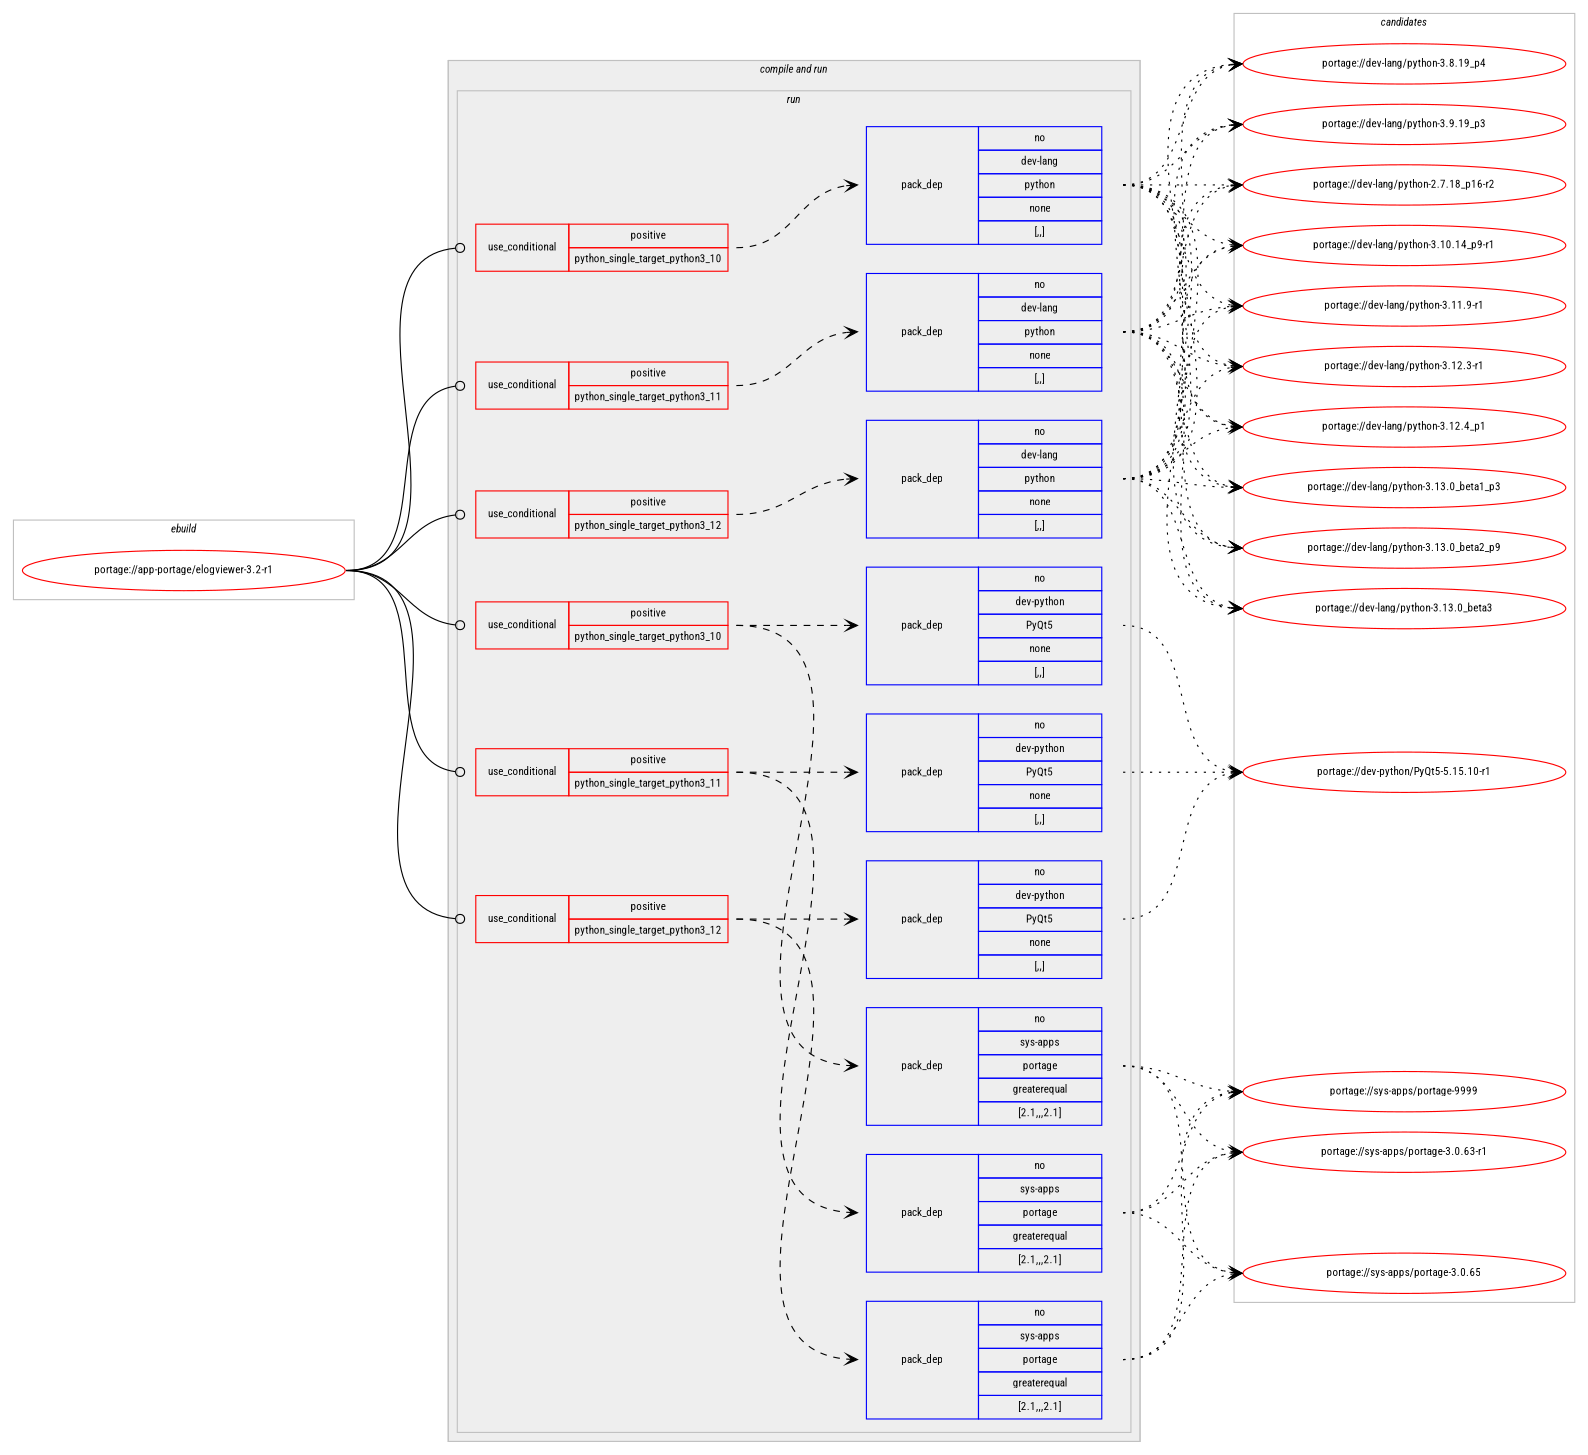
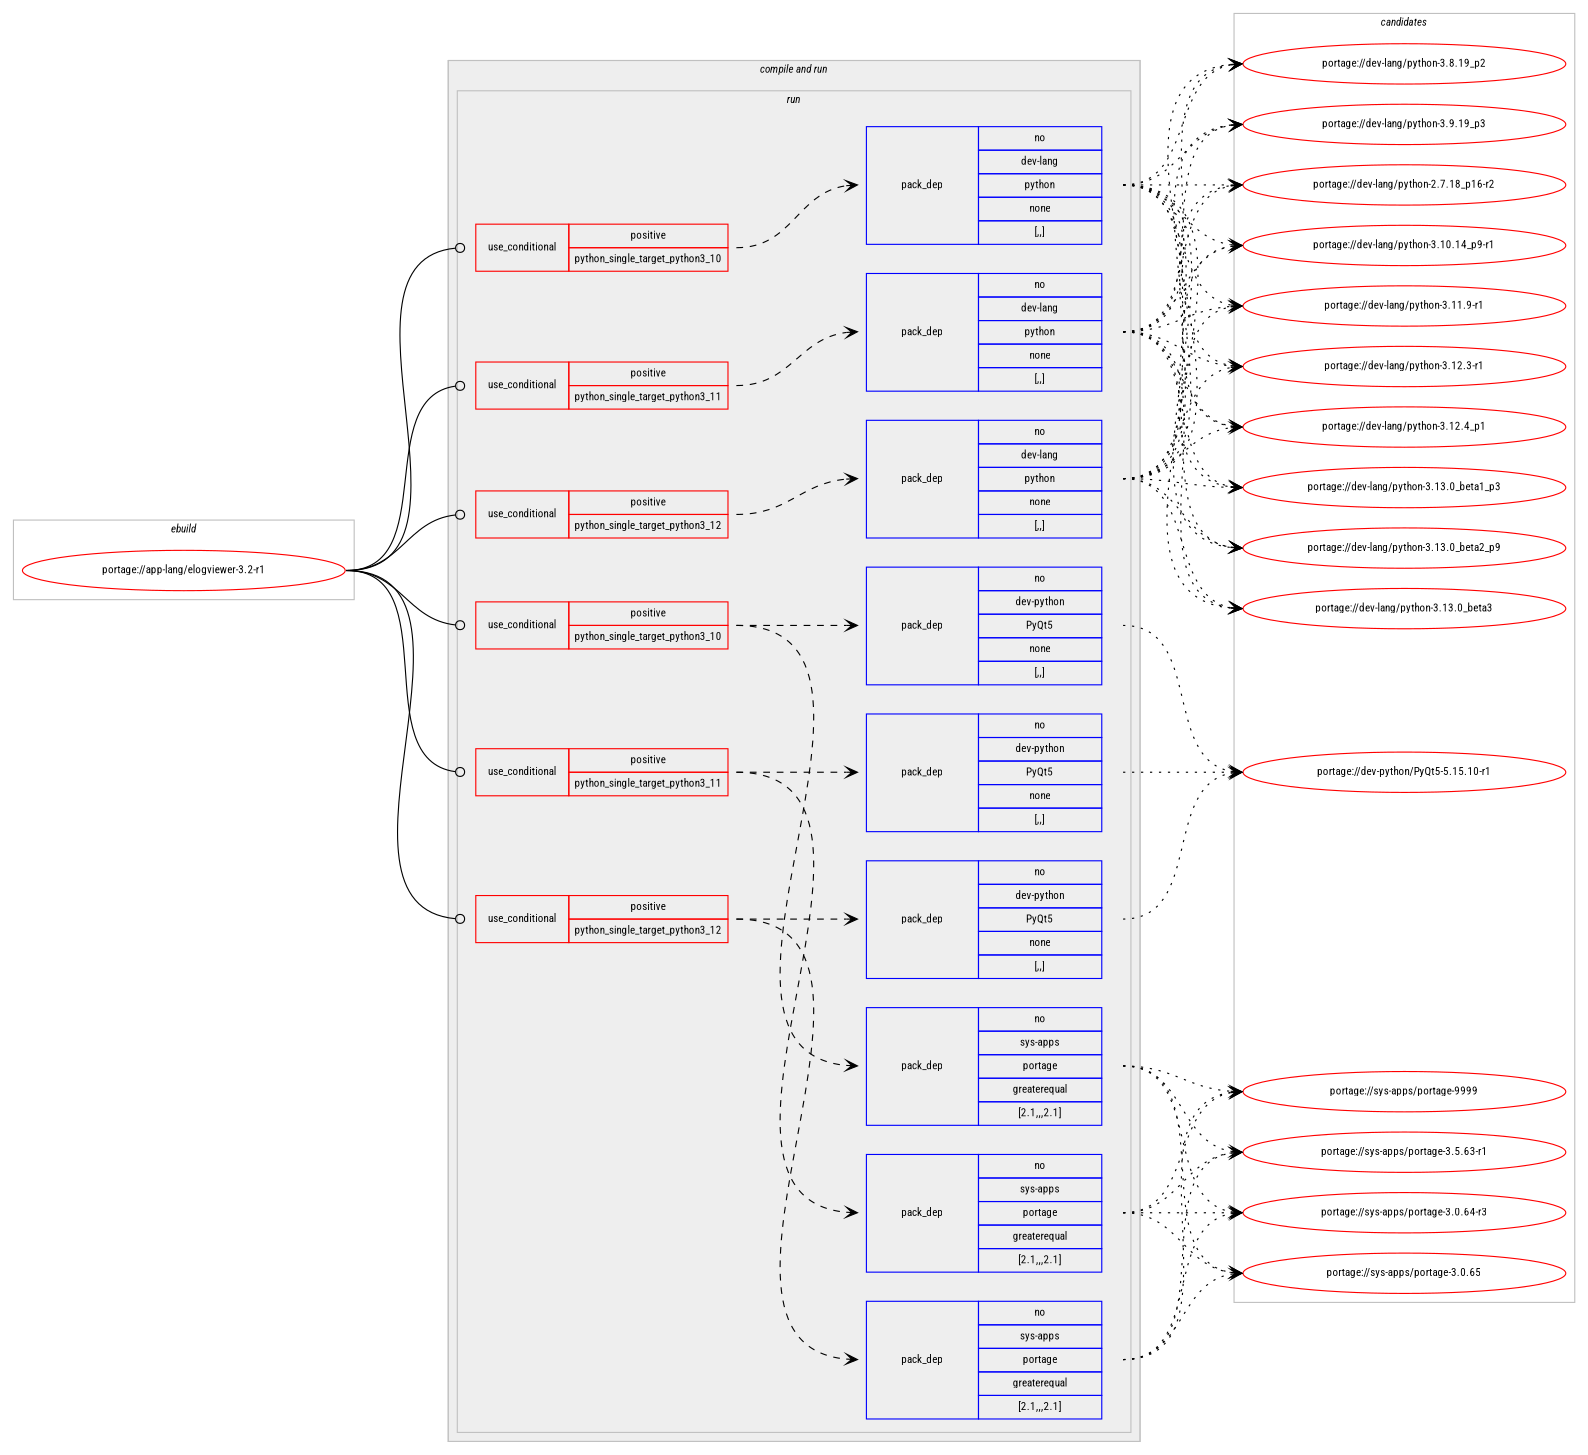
node "portage://dev-lang/python-3.8.19_p4": label "portage://dev-lang/python-3.8.19_p4" -> "portage://dev-lang/python-3.8.19_p2"
node "portage://app-portage/elogviewer-3.2-r1": label "portage://app-portage/elogviewer-3.2-r1" -> "portage://app-lang/elogviewer-3.2-r1"
node "portage://sys-apps/portage-3.0.63-r1": label "portage://sys-apps/portage-3.0.63-r1" -> "portage://sys-apps/portage-3.5.63-r1"
node "portage://sys-apps/portage-3.0.64-r3": added
